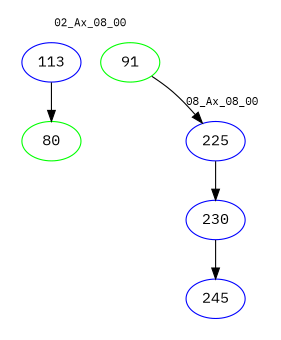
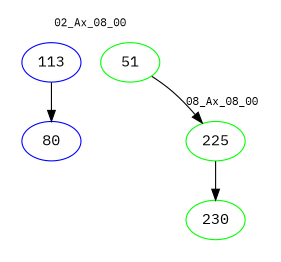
node "91": label "91" -> "51"
node "80": color green -> blue
node "225": color blue -> green
node "230": color blue -> green
node "245": removed
